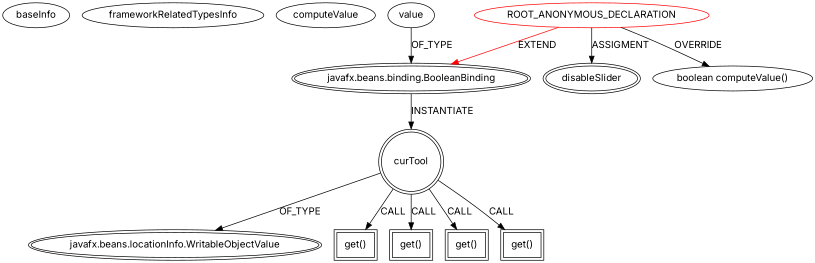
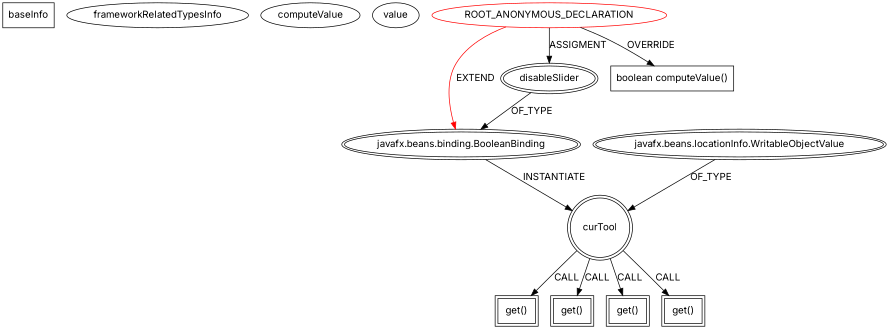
node "baseInfo": shape ellipse -> box
edge "value" -> "javafx.beans.binding.BooleanBinding": now "disableSlider" -> "javafx.beans.binding.BooleanBinding"
node "boolean computeValue()": shape ellipse -> box
edge "curTool" -> "javafx.beans.locationInfo.WritableObjectValue": reversed
